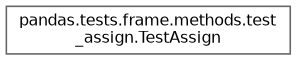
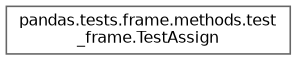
node "pandas.tests.frame.methods.test _assign.TestAssign": label "pandas.tests.frame.methods.test _assign.TestAssign" -> "pandas.tests.frame.methods.test _frame.TestAssign"
